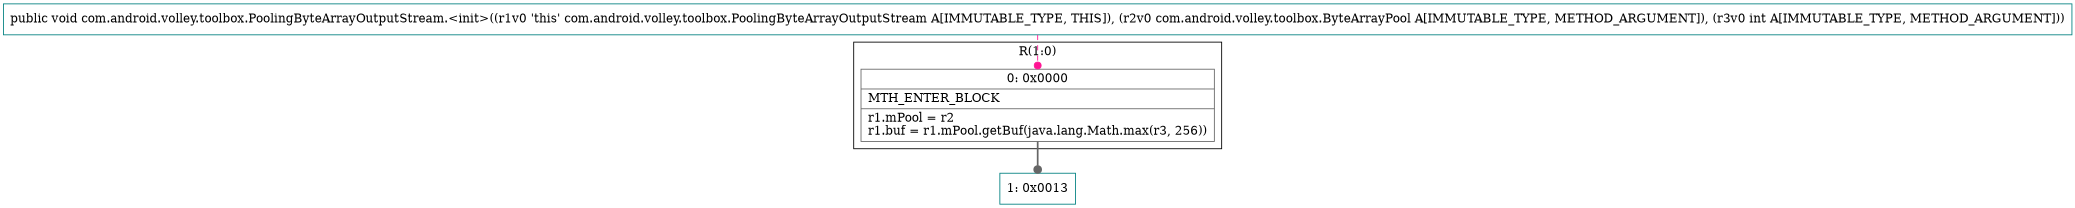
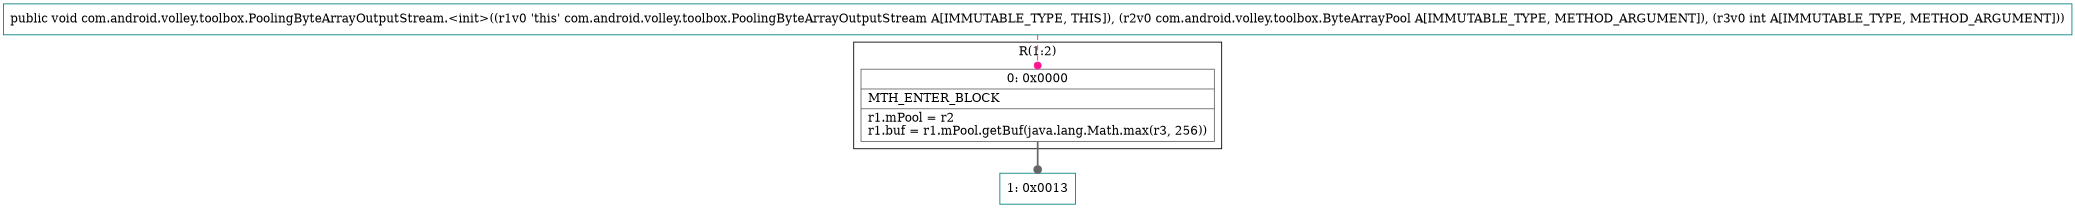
cluster "R(1:0)": label "R(1:0)" -> "R(1:2)"
